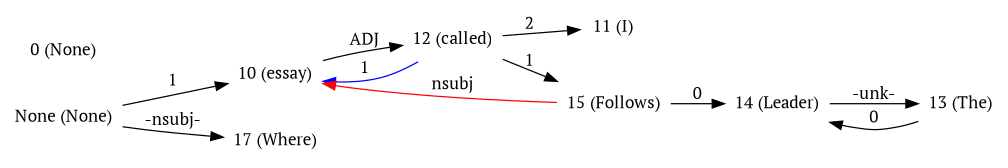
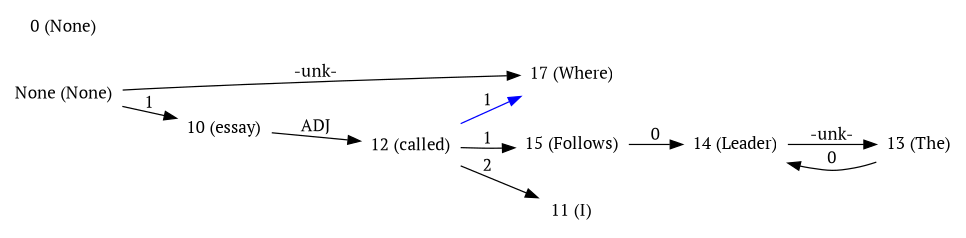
edge "12 (called)" -> "10 (essay)": now "12 (called)" -> "17 (Where)"
edge "15 (Follows)" -> "10 (essay)": removed, label "nsubj"
edge "None (None)" -> "17 (Where)": label "-nsubj-" -> "-unk-"
